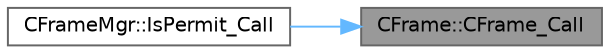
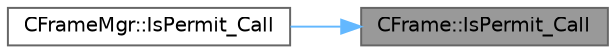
node "CFrame::CFrame_Call": label "CFrame::CFrame_Call" -> "CFrame::IsPermit_Call"
